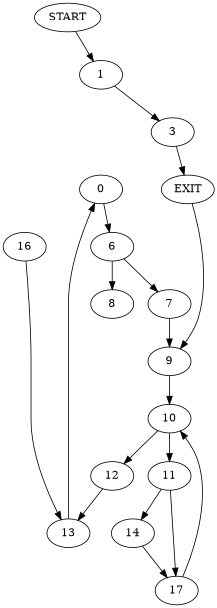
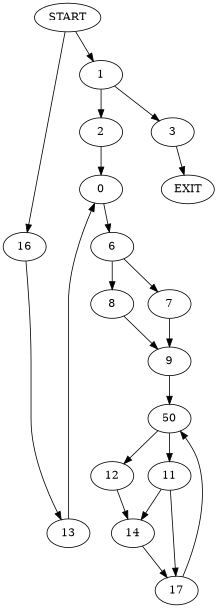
edge "START" -> "16": added
node "2": added
edge "EXIT" -> "9": now "8" -> "9"
node "10": label "10" -> "50"
edge "12" -> "13": now "12" -> "14"
